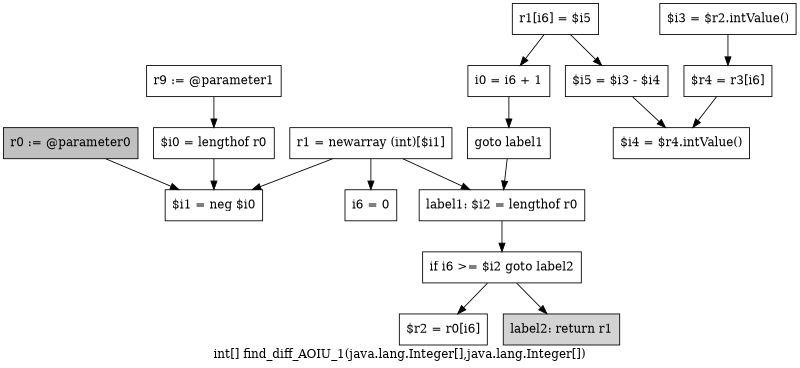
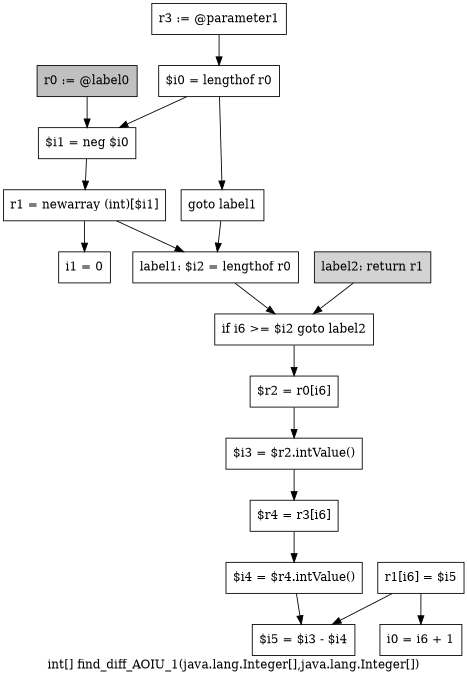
node "r9 := @parameter1": label "r9 := @parameter1" -> "r3 := @parameter1"
edge "i0 = i6 + 1" -> "goto label1": now "$i0 = lengthof r0" -> "goto label1"
edge "$i5 = $i3 - $i4" -> "$i4 = $r4.intValue()": reversed
node "r0 := @parameter0": label "r0 := @parameter0" -> "r0 := @label0"
edge "r1 = newarray (int)[$i1]" -> "$i1 = neg $i0": reversed
node "i6 = 0": label "i6 = 0" -> "i1 = 0"
edge "if i6 >= $i2 goto label2" -> "label2: return r1": reversed
edge "$r2 = r0[i6]" -> "$i3 = $r2.intValue()": added
